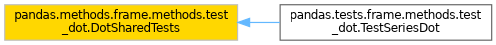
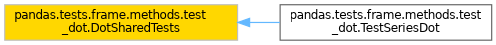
node "pandas.methods.frame.methods.test _dot.DotSharedTests": label "pandas.methods.frame.methods.test _dot.DotSharedTests" -> "pandas.tests.frame.methods.test _dot.DotSharedTests"
